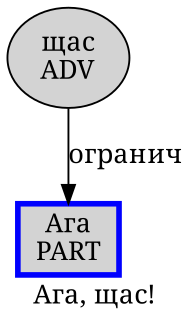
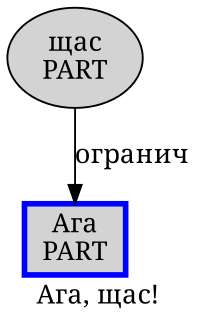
node "щас ADV": label "щас ADV" -> "щас PART"
